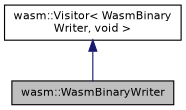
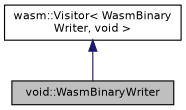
node "wasm::WasmBinaryWriter": label "wasm::WasmBinaryWriter" -> "void::WasmBinaryWriter"
